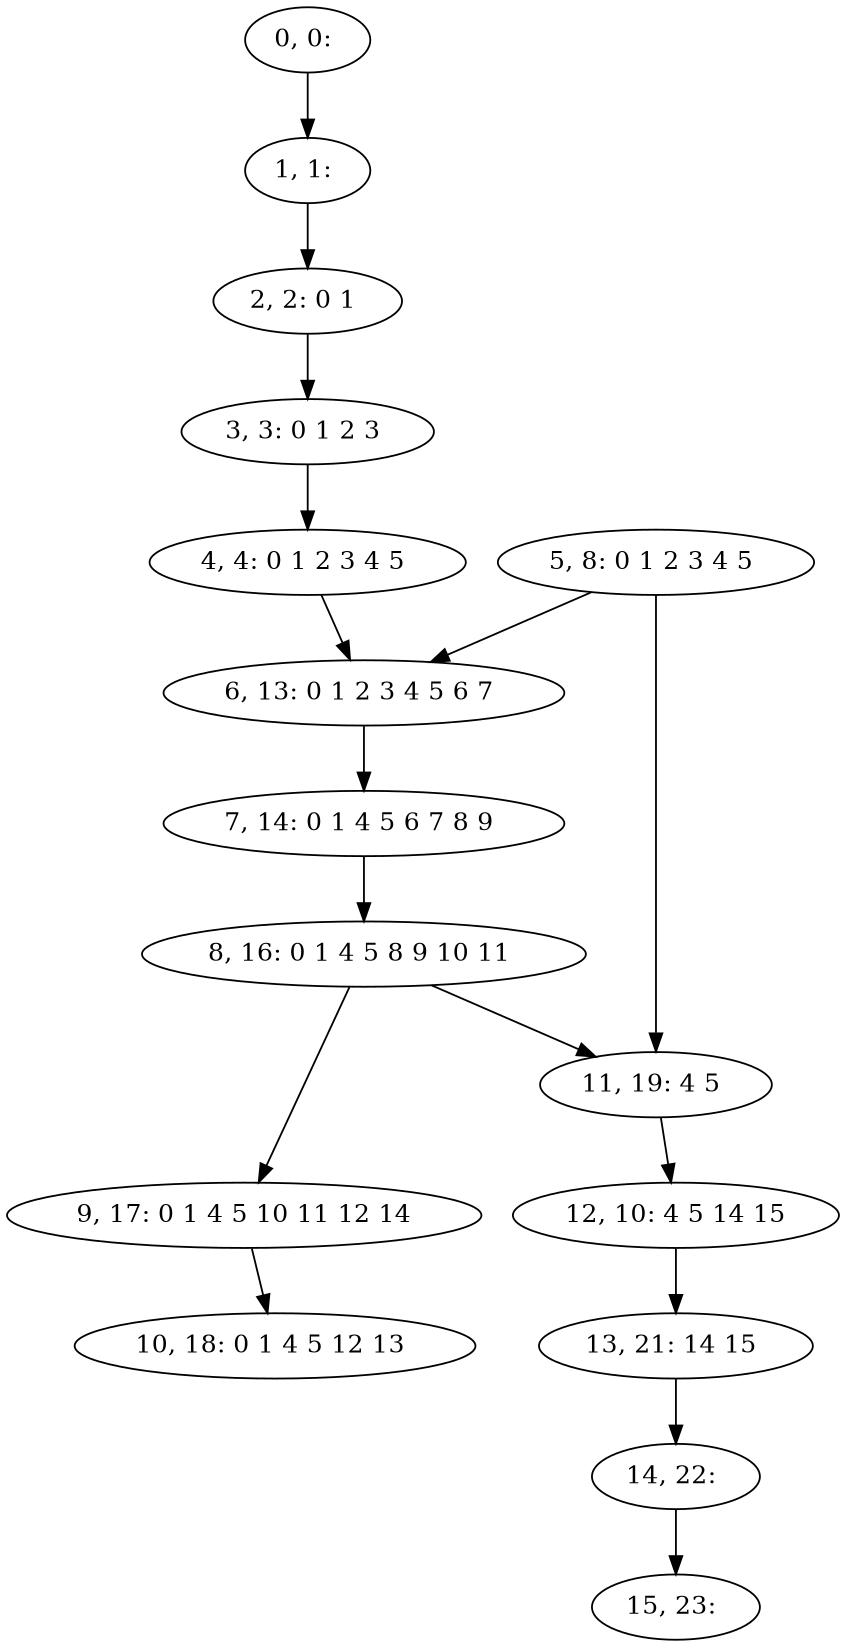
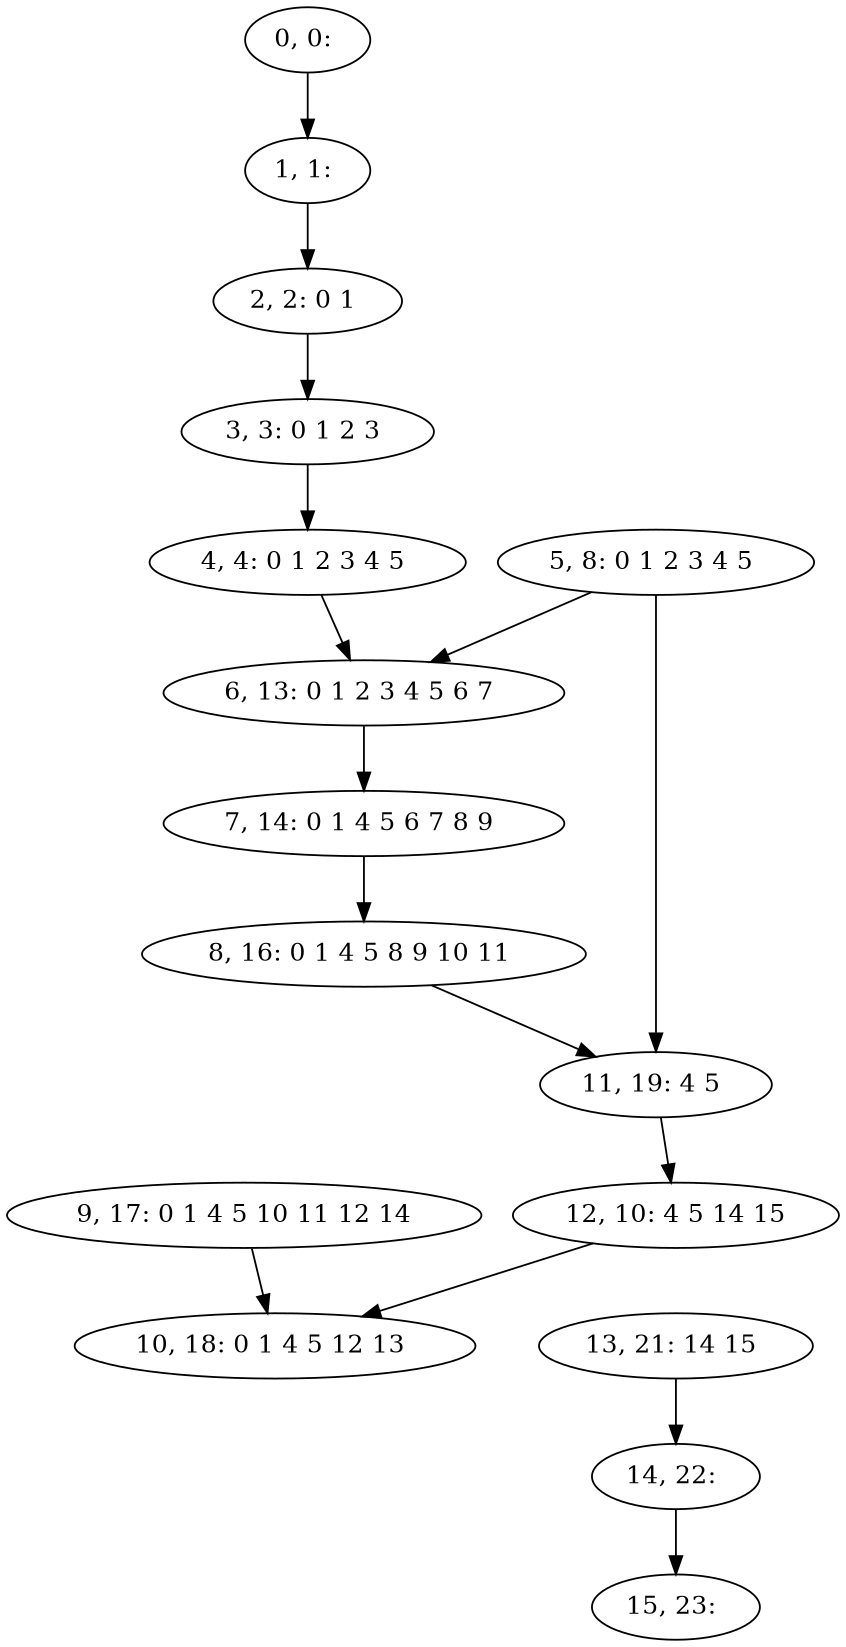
edge "8, 16: 0 1 4 5 8 9 10 11" -> "9, 17: 0 1 4 5 10 11 12 14": removed
edge "12, 10: 4 5 14 15" -> "13, 21: 14 15": now "12, 10: 4 5 14 15" -> "10, 18: 0 1 4 5 12 13"
